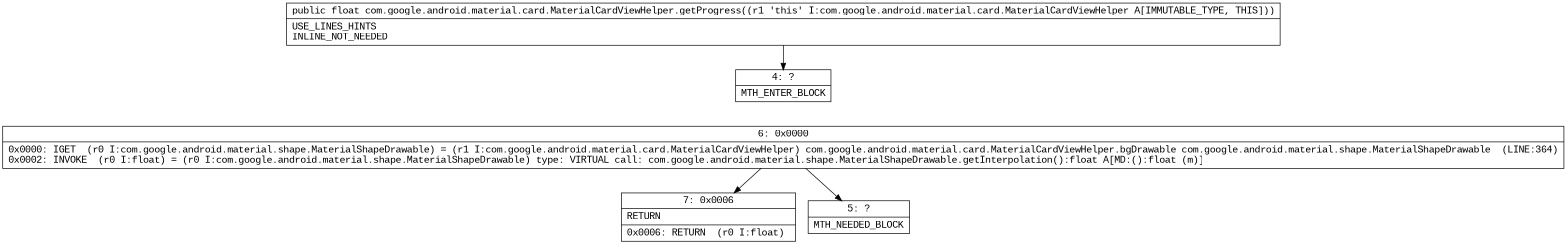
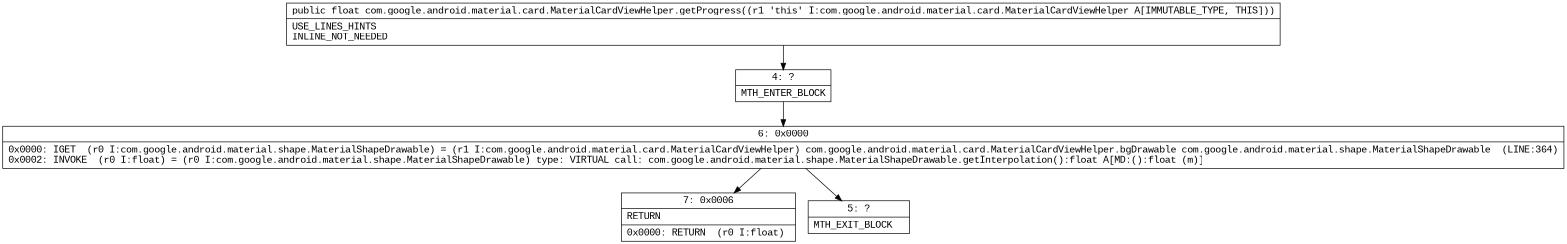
edge "4: ?" -> "6: 0x0000": added
node "5: ?": text "MTH_NEEDED_BLOCK" -> "MTH_EXIT_BLOCK"
node "7: 0x0006": text "0x0006: RETURN  (r0 I:float)" -> "0x0000: RETURN  (r0 I:float)"
